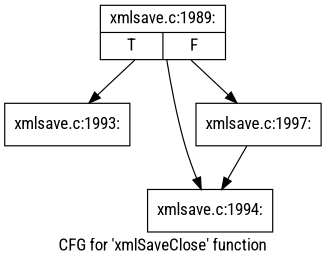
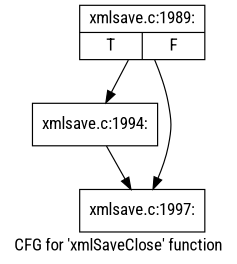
node "xmlsave.c:1993:": removed
edge "xmlsave.c:1997:" -> "xmlsave.c:1994:": reversed
